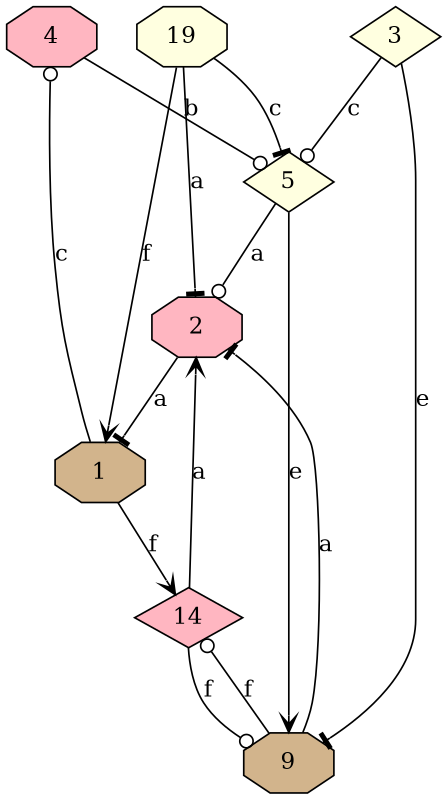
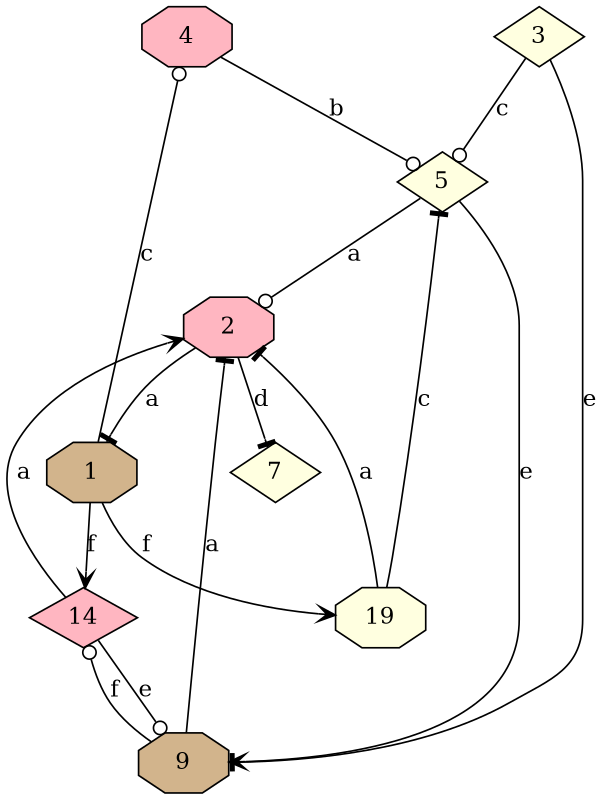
edge "19" -> "1": reversed
node "7": added
edge "14" -> "9": label "f" -> "e"
